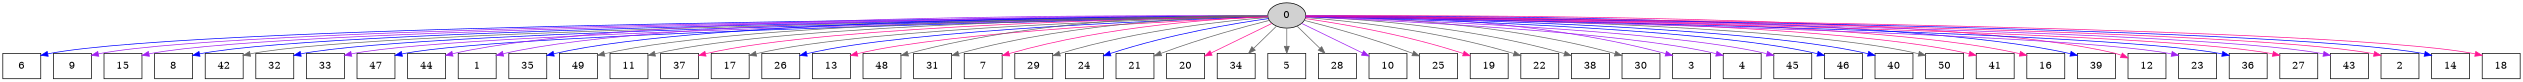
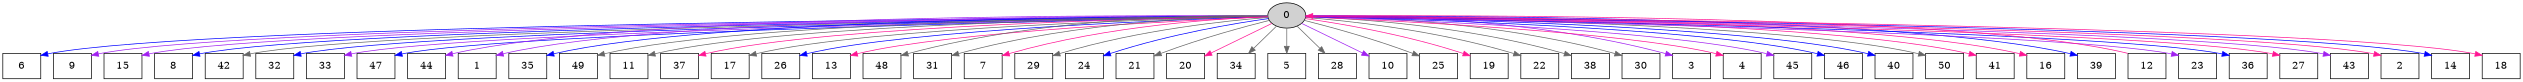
edge "0" -> "12": reversed
edge "0" -> "4": color purple -> deeppink
